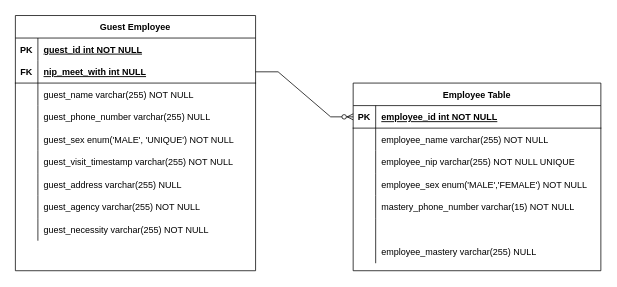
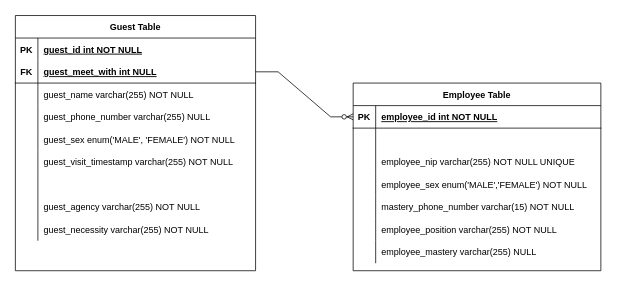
node "Guest Employee": label "Guest Employee" -> "Guest Table"
node "nip_meet_with int NULL": label "nip_meet_with int NULL" -> "guest_meet_with int NULL"
node "employee_name varchar(255) NOT NULL": removed
node "guest_sex enum('MALE', 'UNIQUE') NOT NULL": label "guest_sex enum('MALE', 'UNIQUE') NOT NULL" -> "guest_sex enum('MALE', 'FEMALE') NOT NULL"
node "guest_address varchar(255) NULL": removed
node "employee_position varchar(255) NOT NULL": added
